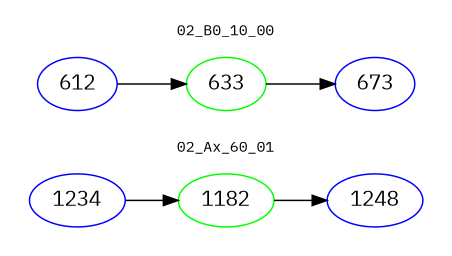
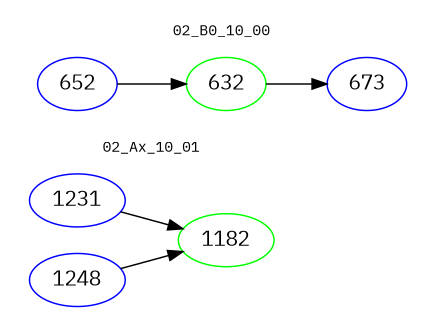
node "612": label "612" -> "652"
node "633": label "633" -> "632"
cluster "02_Ax_60_01": label "02_Ax_60_01" -> "02_Ax_10_01"
node "1234": label "1234" -> "1231"
edge "1182" -> "1248": reversed
